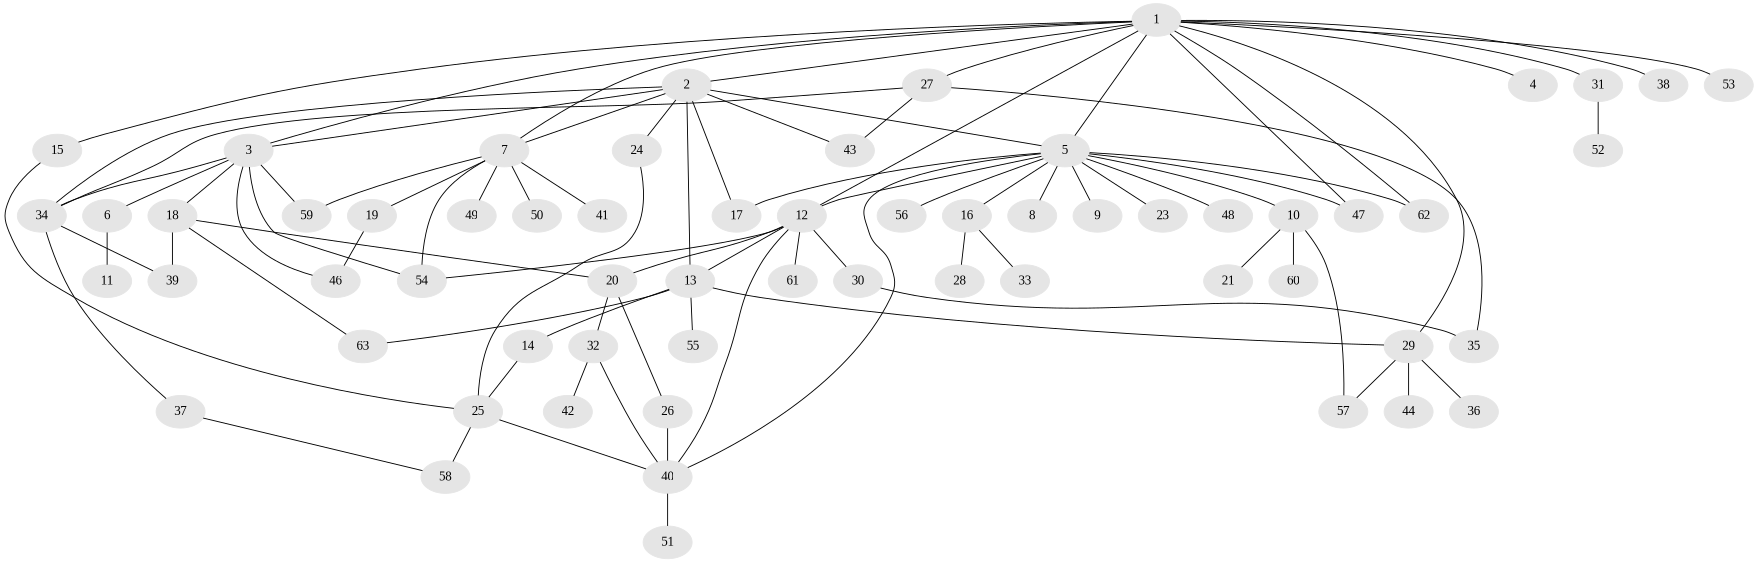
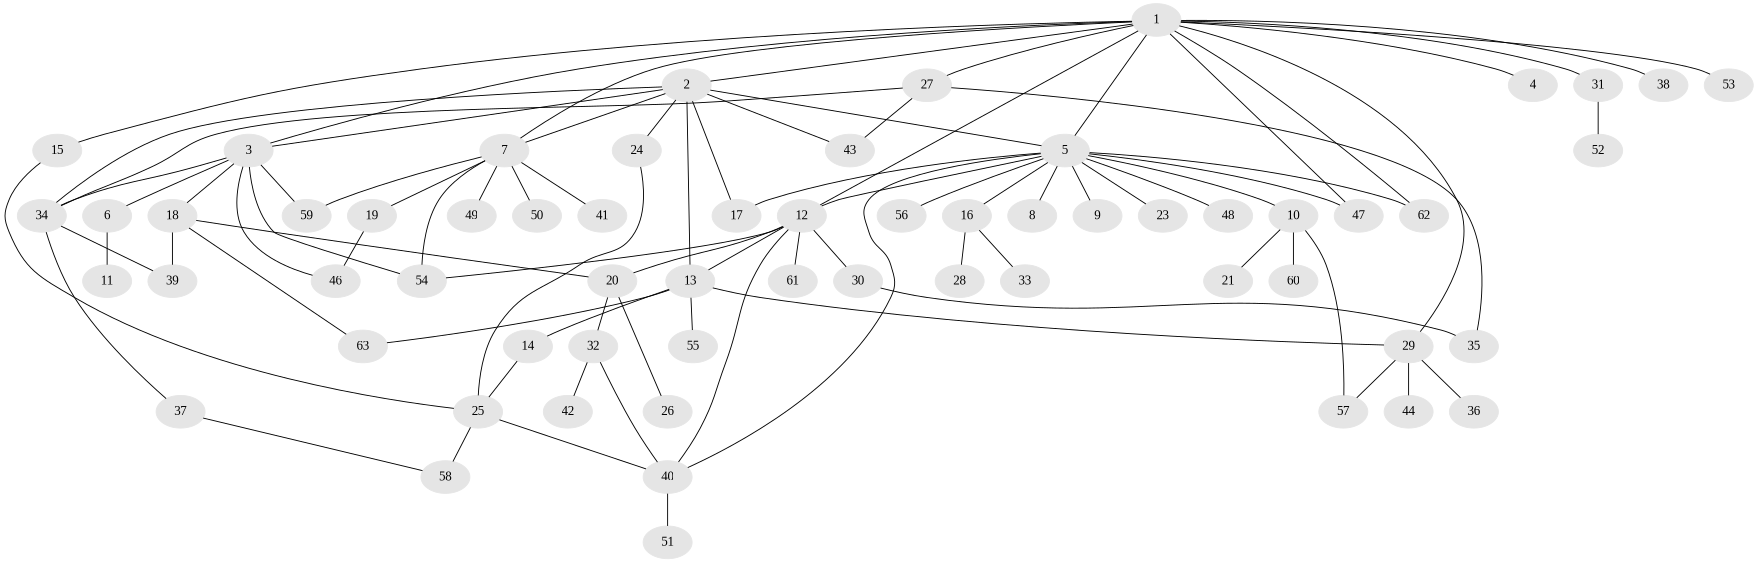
edge "26" -- "40": removed
